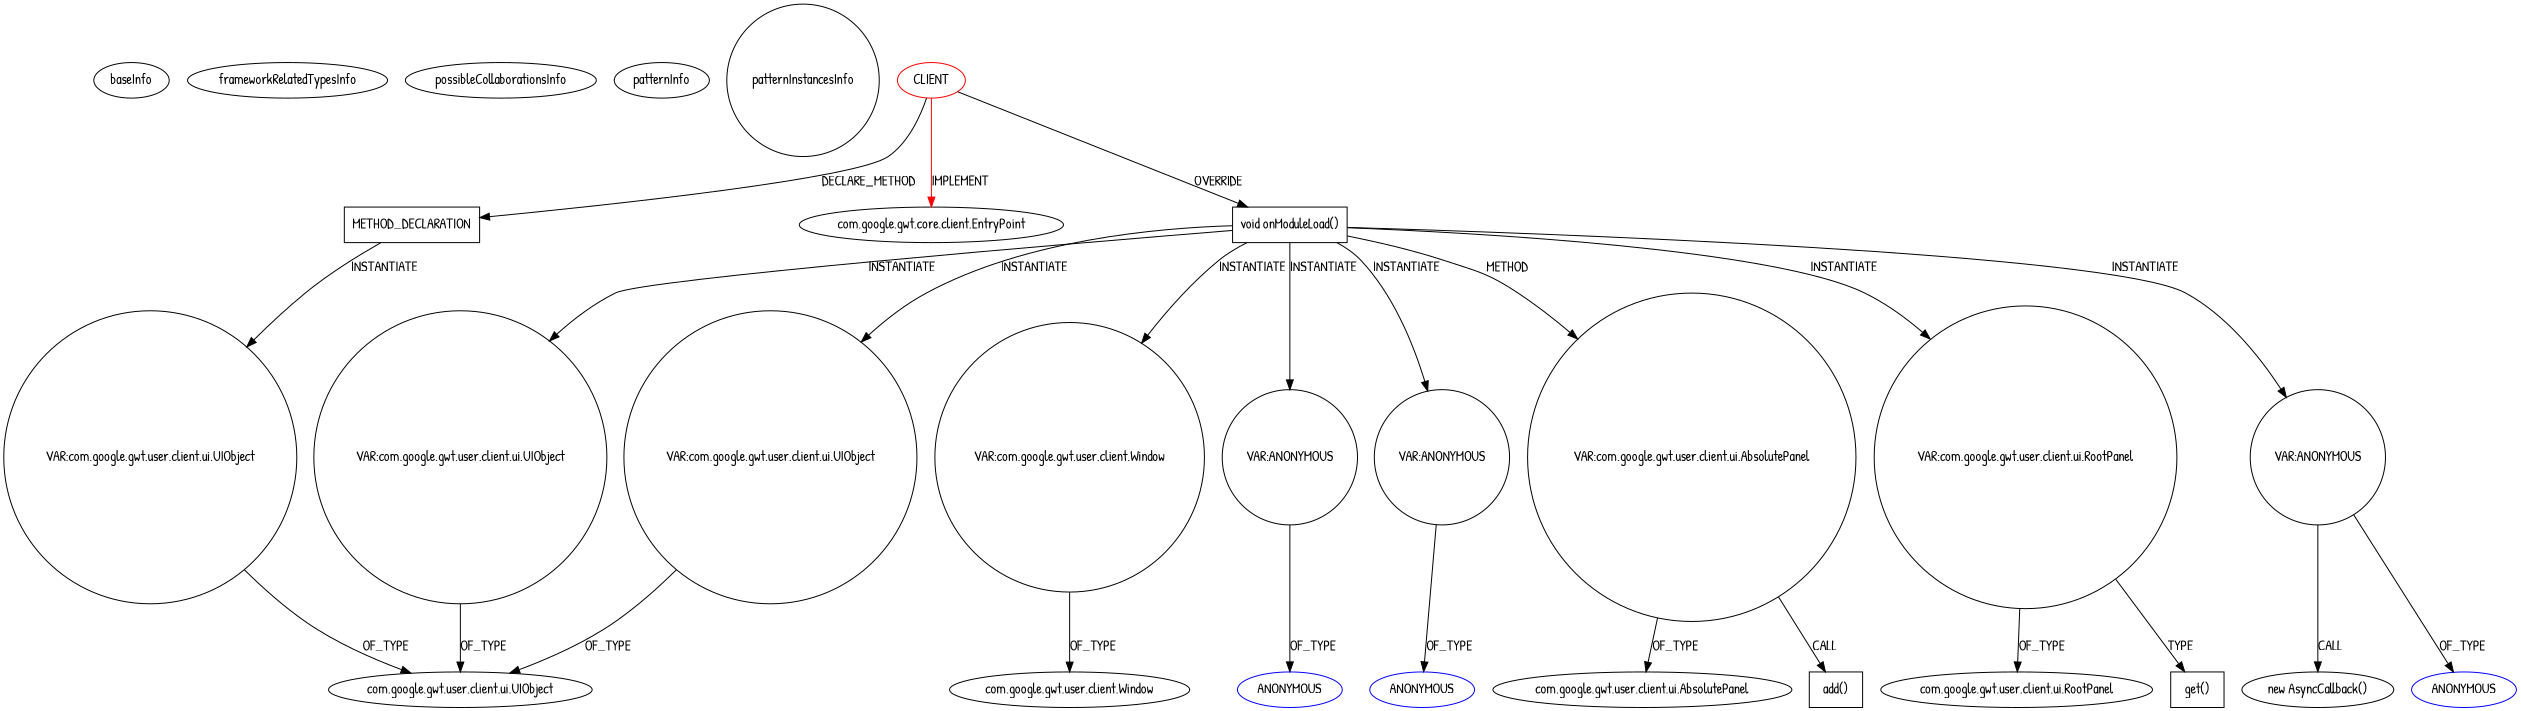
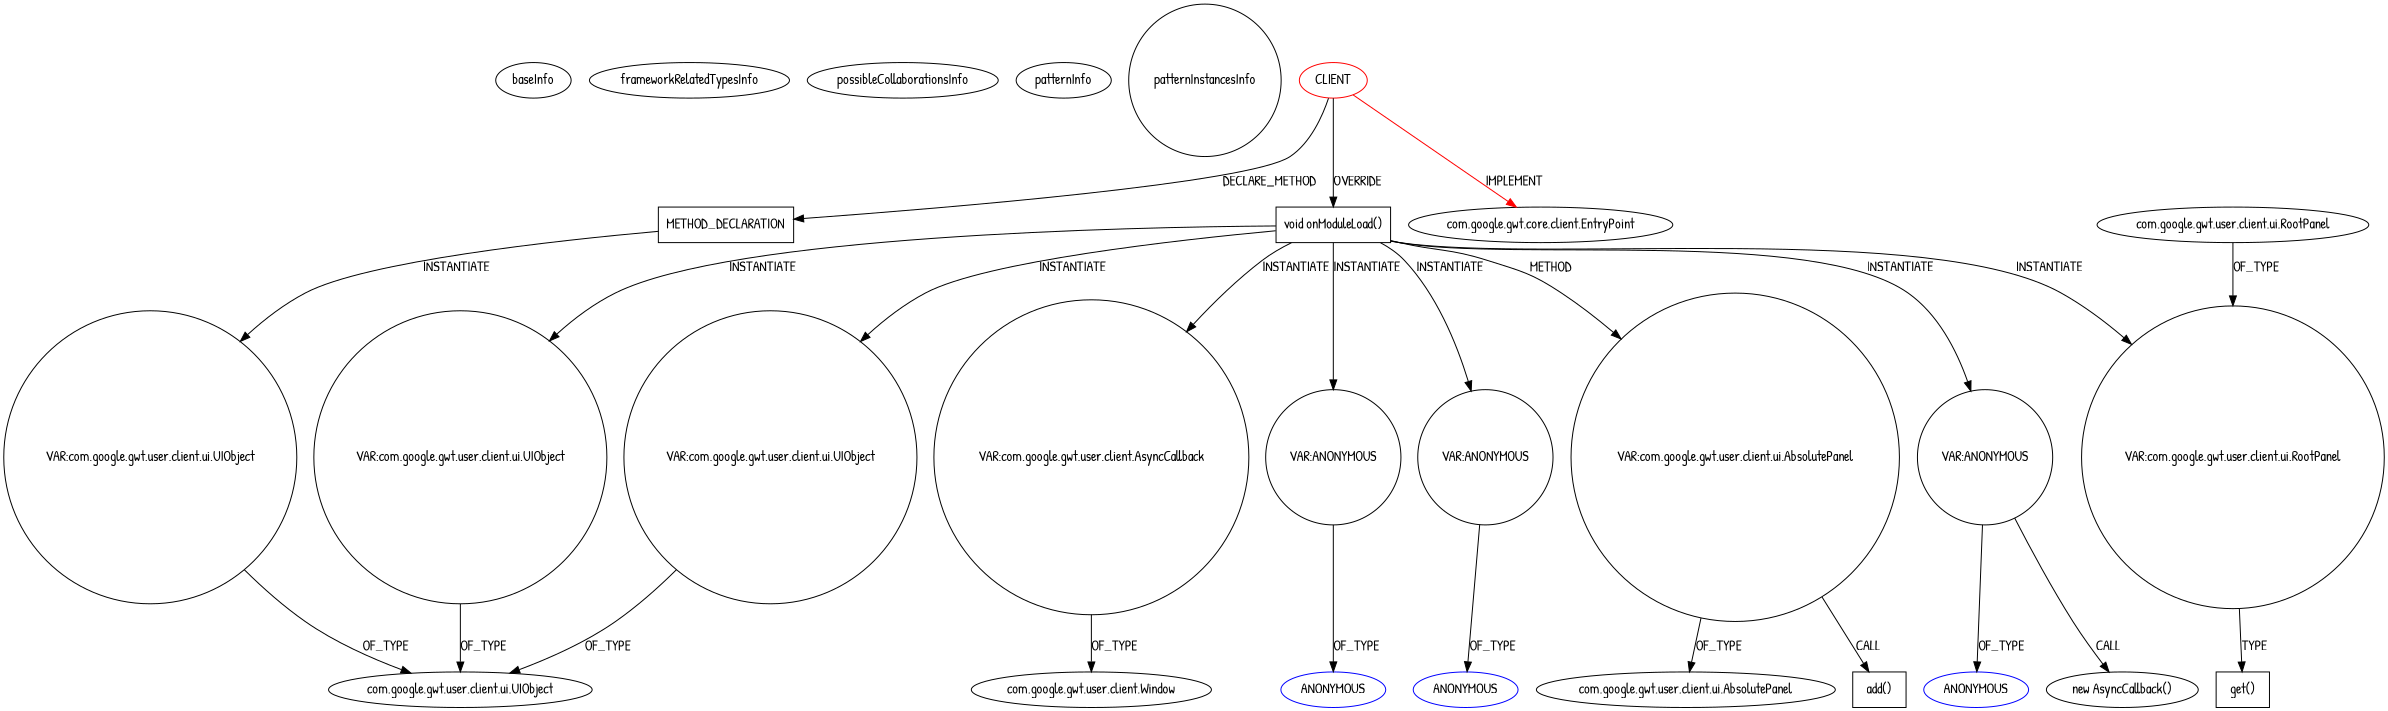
node "VAR:com.google.gwt.user.client.Window": label "VAR:com.google.gwt.user.client.Window" -> "VAR:com.google.gwt.user.client.AsyncCallback"
edge "VAR:com.google.gwt.user.client.ui.RootPanel" -> "com.google.gwt.user.client.ui.RootPanel": reversed
